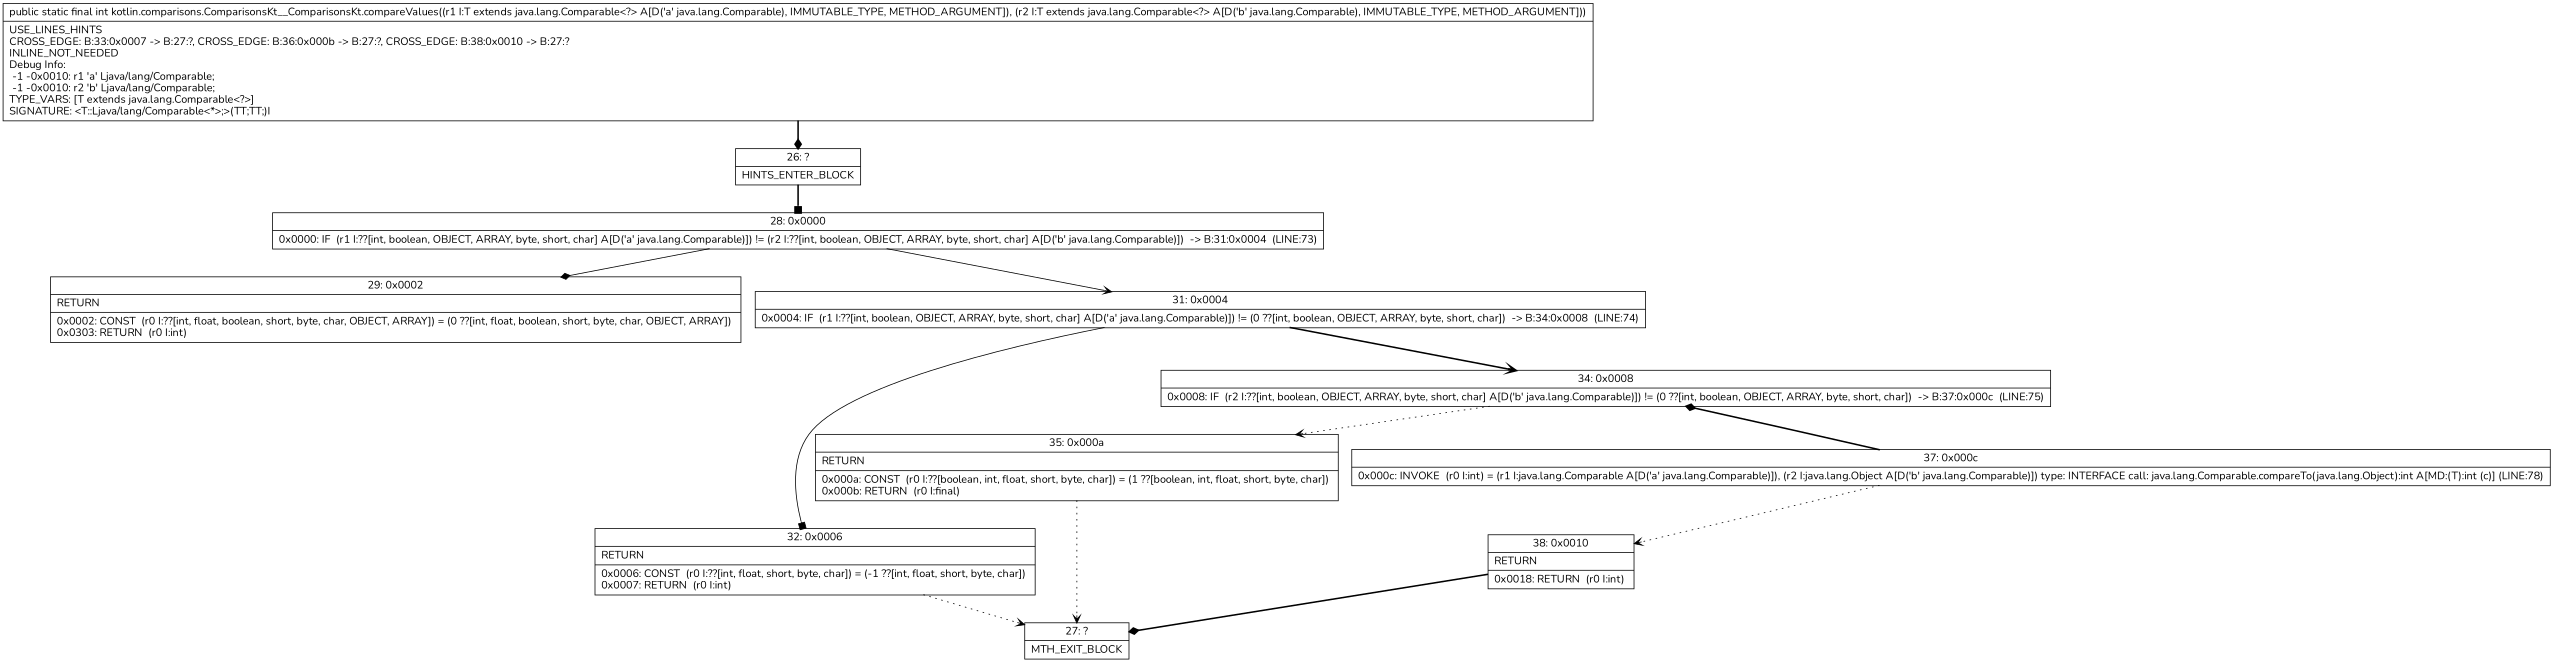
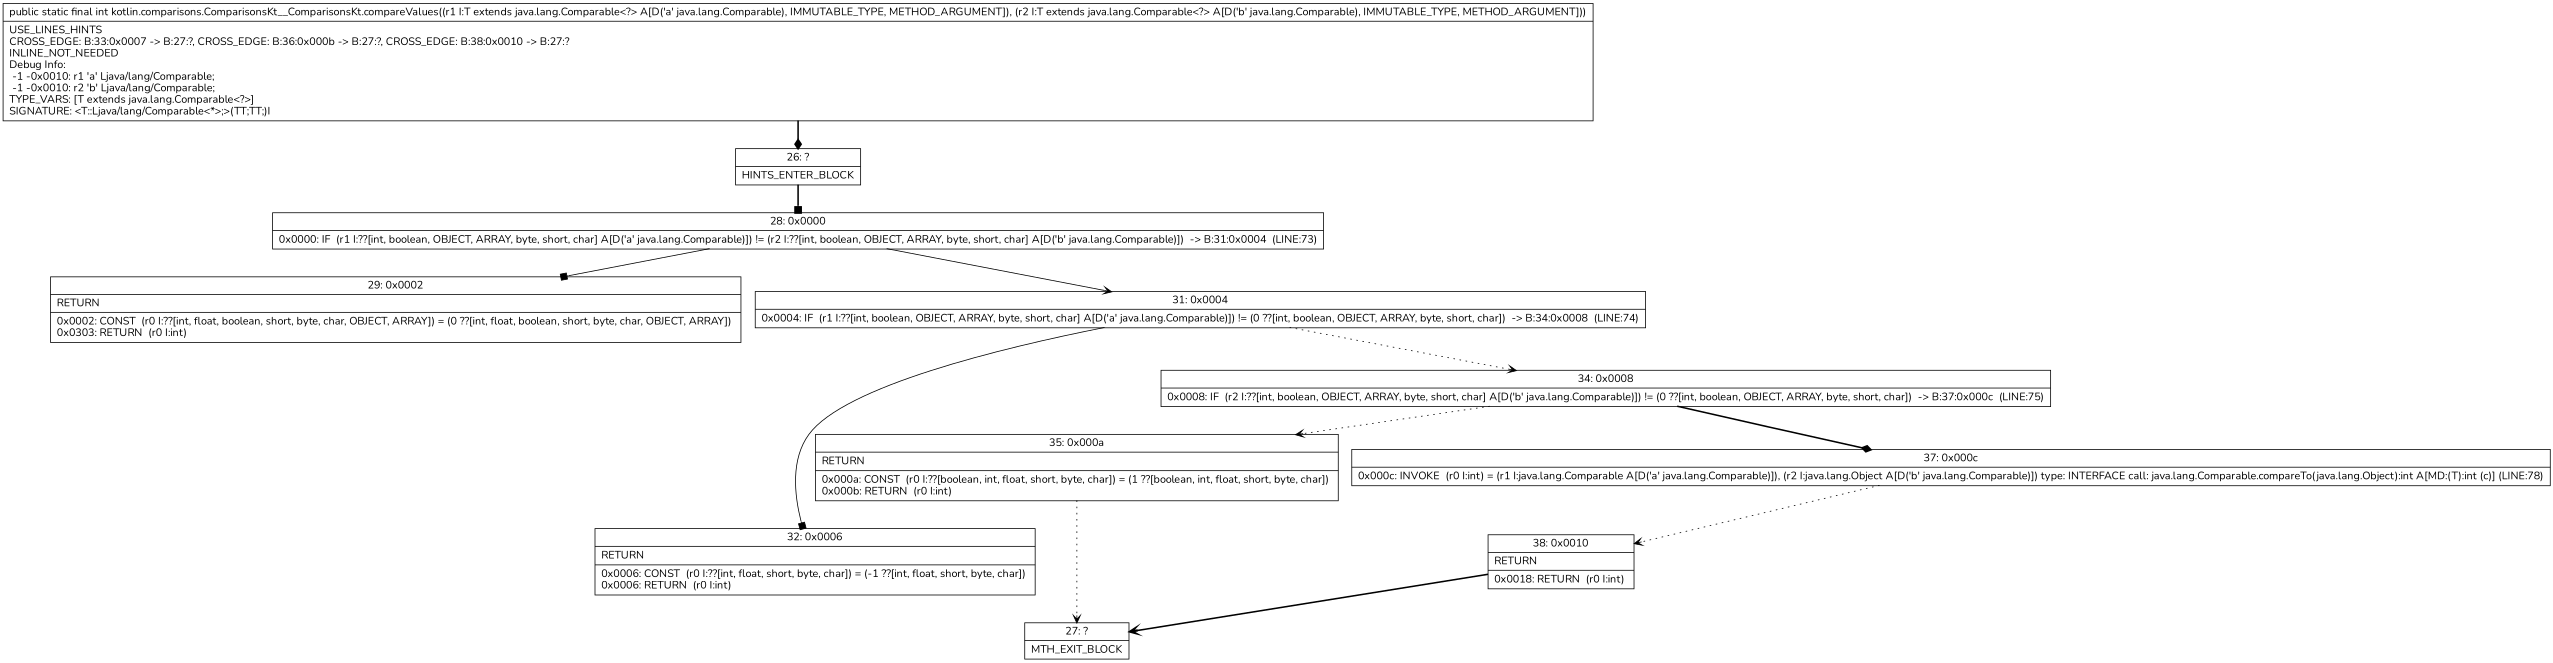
edge "28: 0x0000" -> "29: 0x0002": arrowhead diamond -> box
edge "31: 0x0004" -> "34: 0x0008": style bold -> dotted
edge "37: 0x000c" -> "34: 0x0008": reversed
node "35: 0x000a": text "0x000b: RETURN  (r0 I:final)" -> "0x000b: RETURN  (r0 I:int)"
node "32: 0x0006": text "0x0007: RETURN  (r0 I:int)" -> "0x0006: RETURN  (r0 I:int)"
edge "38: 0x0010" -> "27: ?": arrowhead diamond -> vee
edge "32: 0x0006" -> "27: ?": removed
